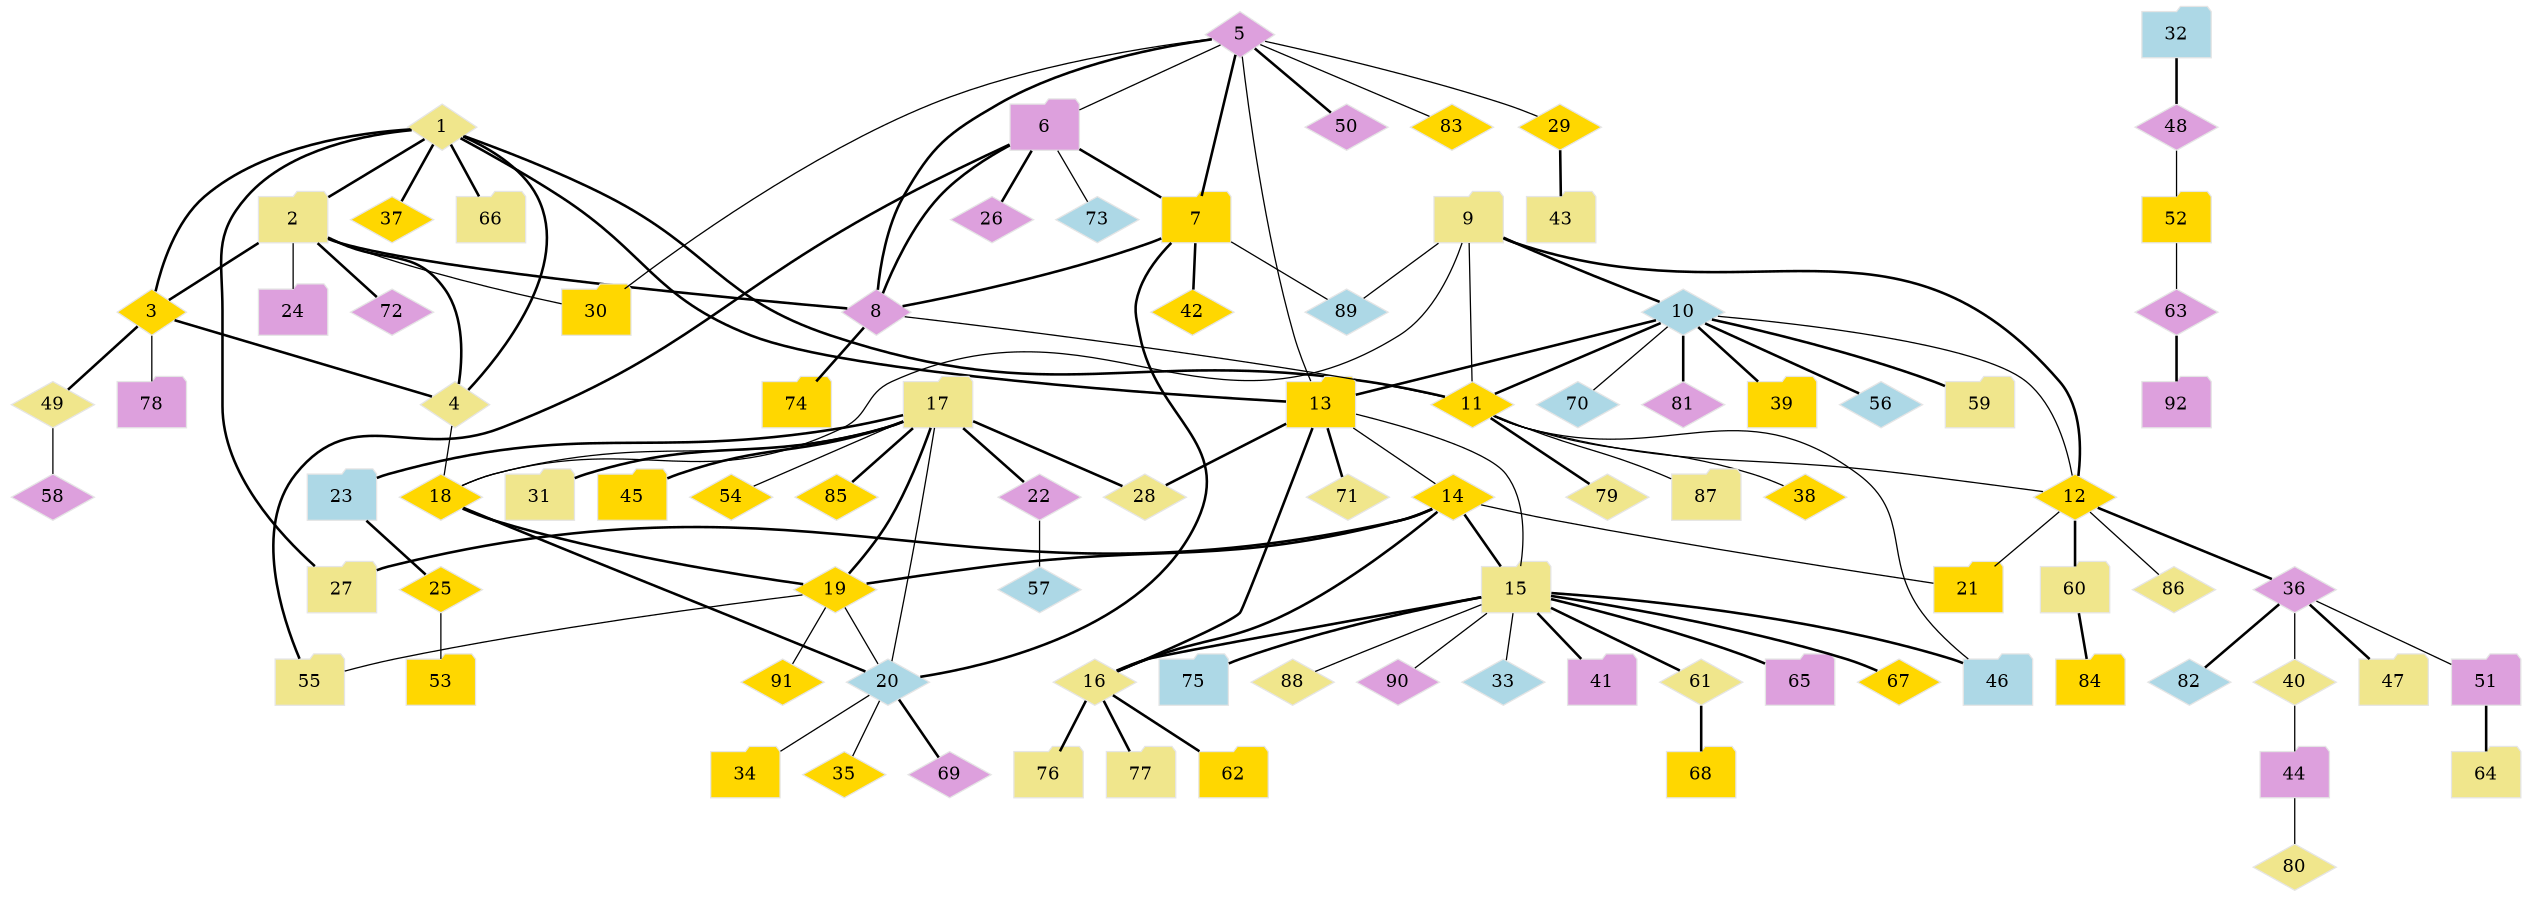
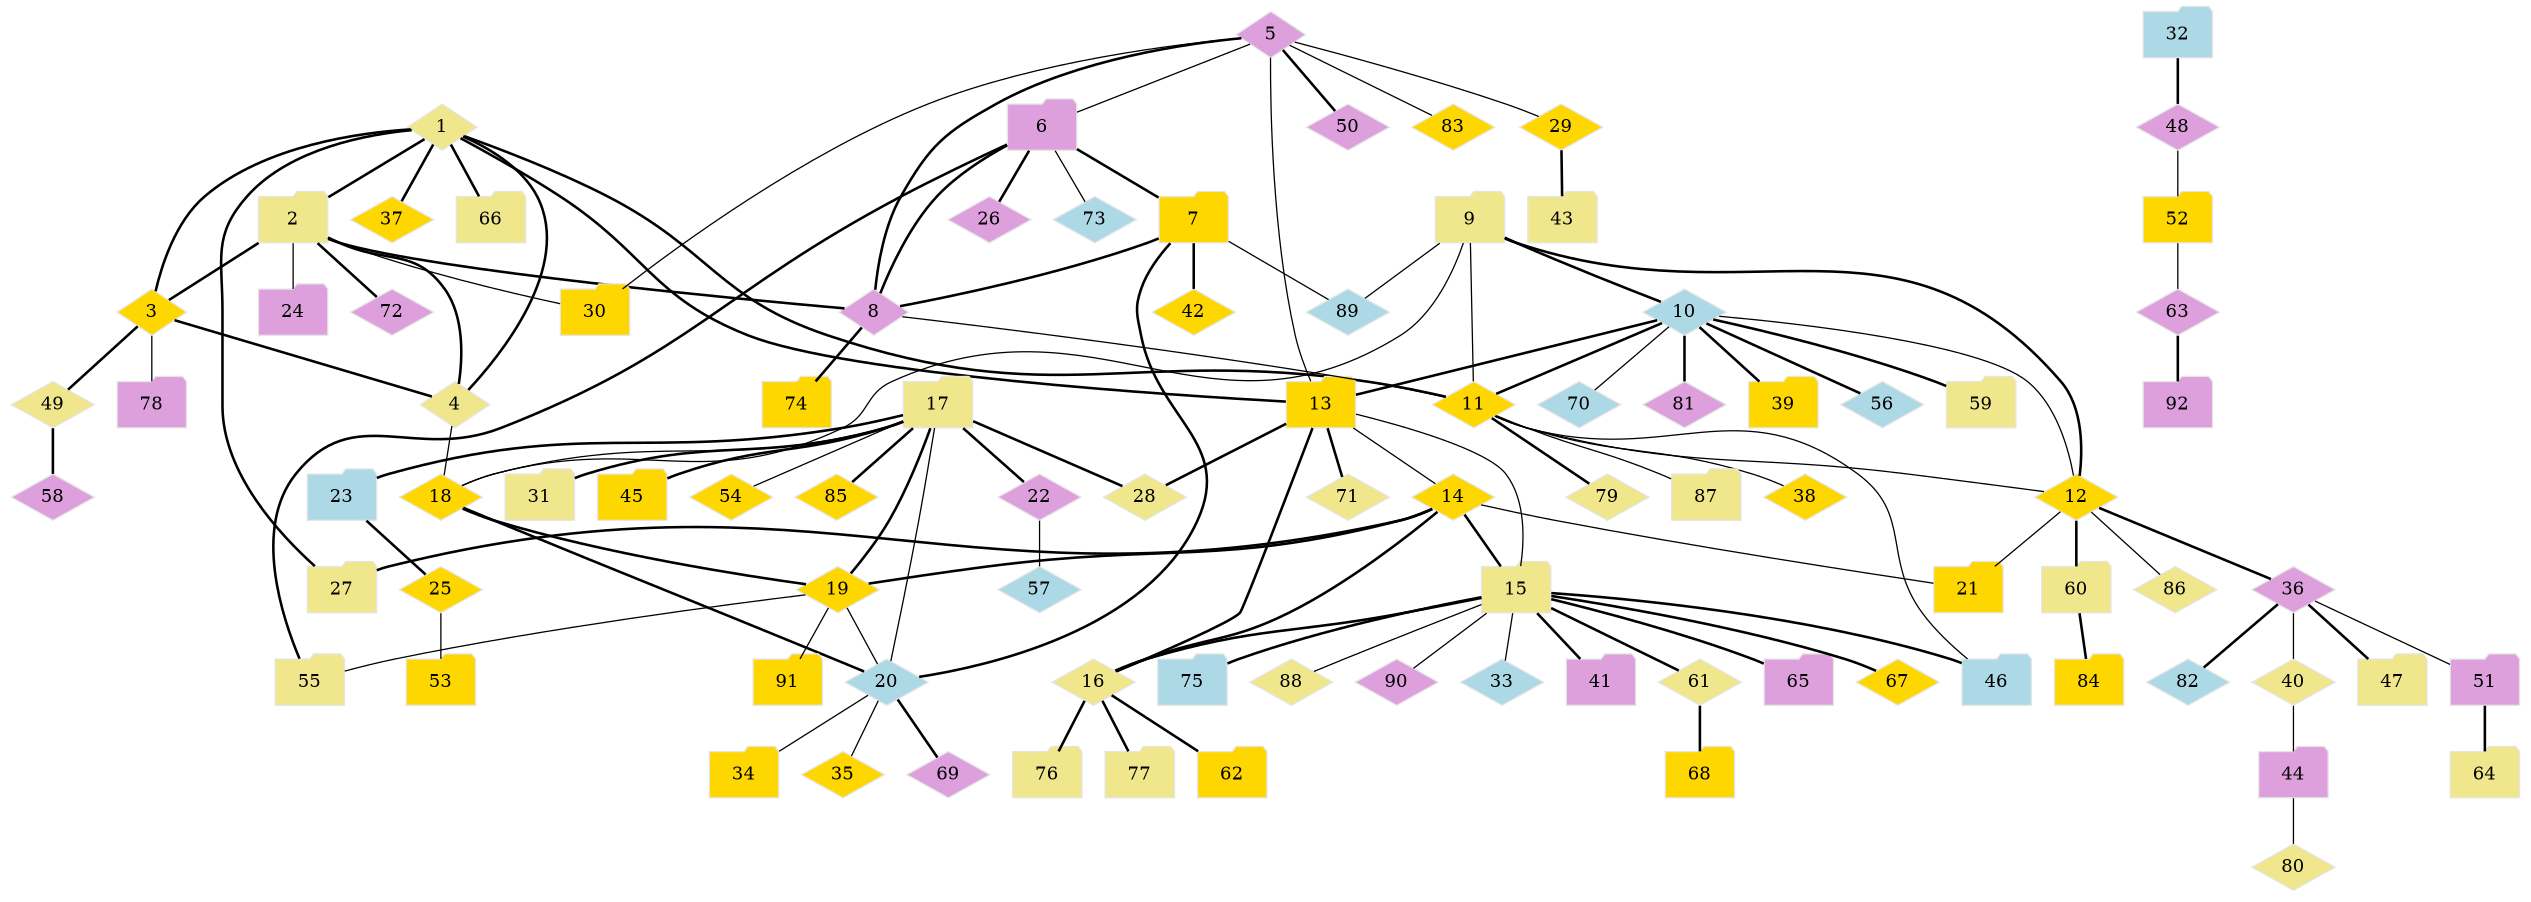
edge "5" -- "7": removed
edge "49" -- "58": style solid -> bold
node "91": shape diamond -> folder
